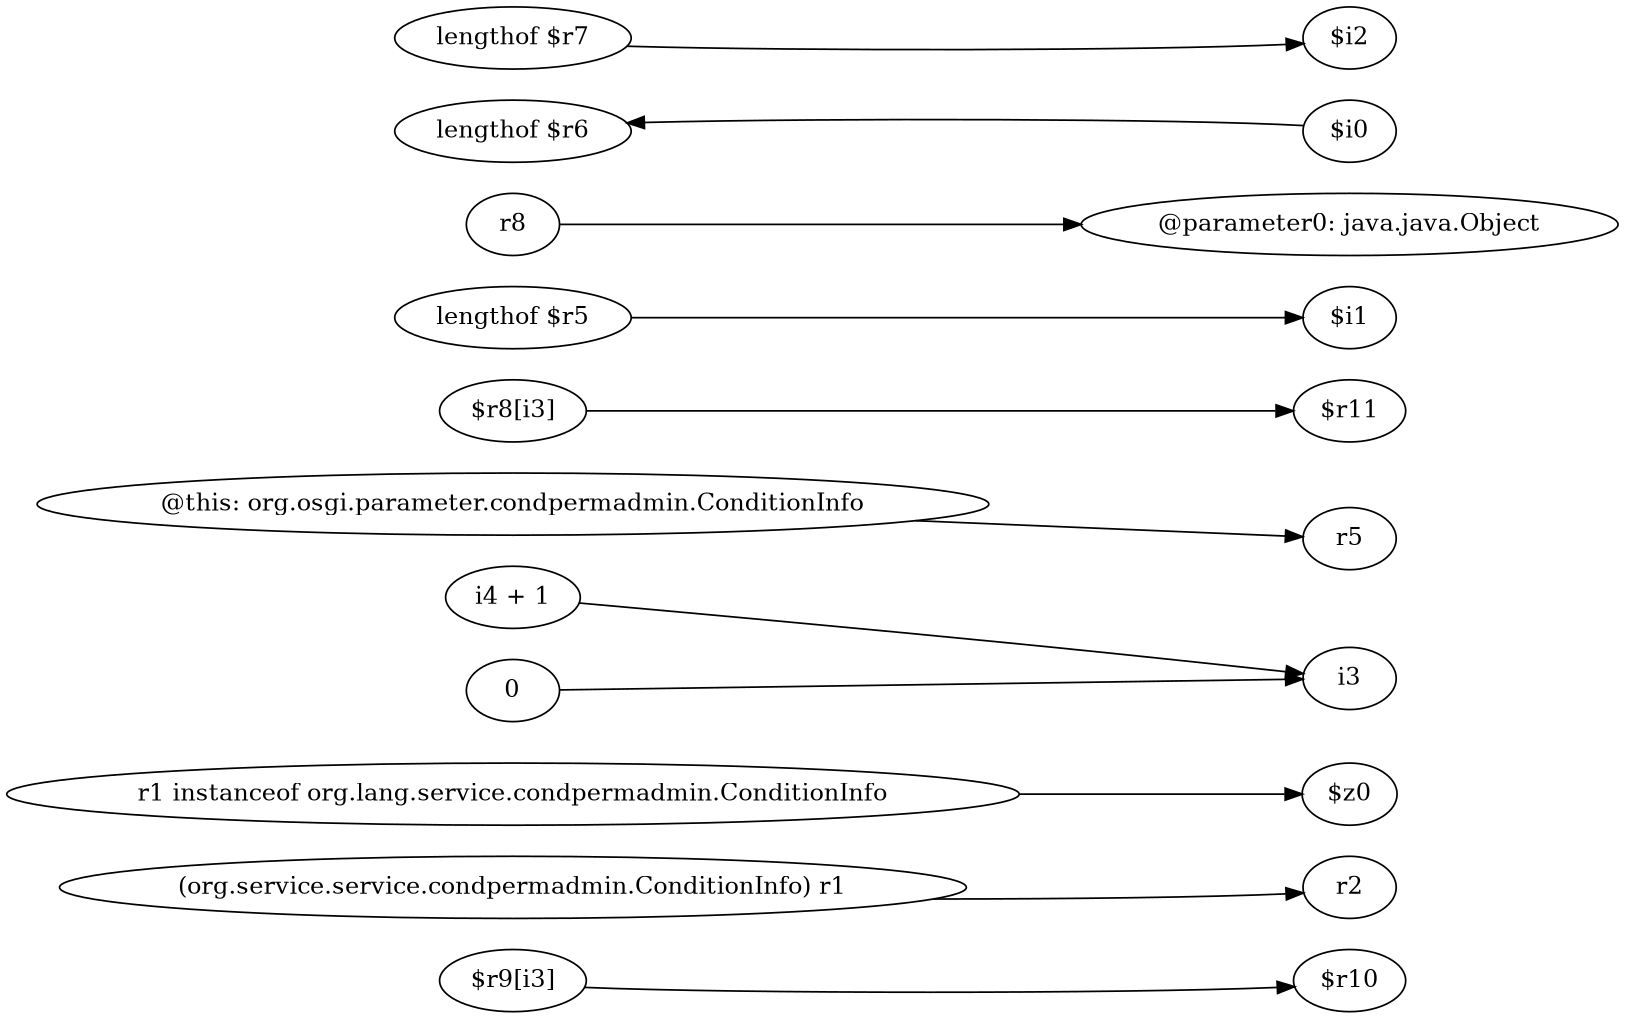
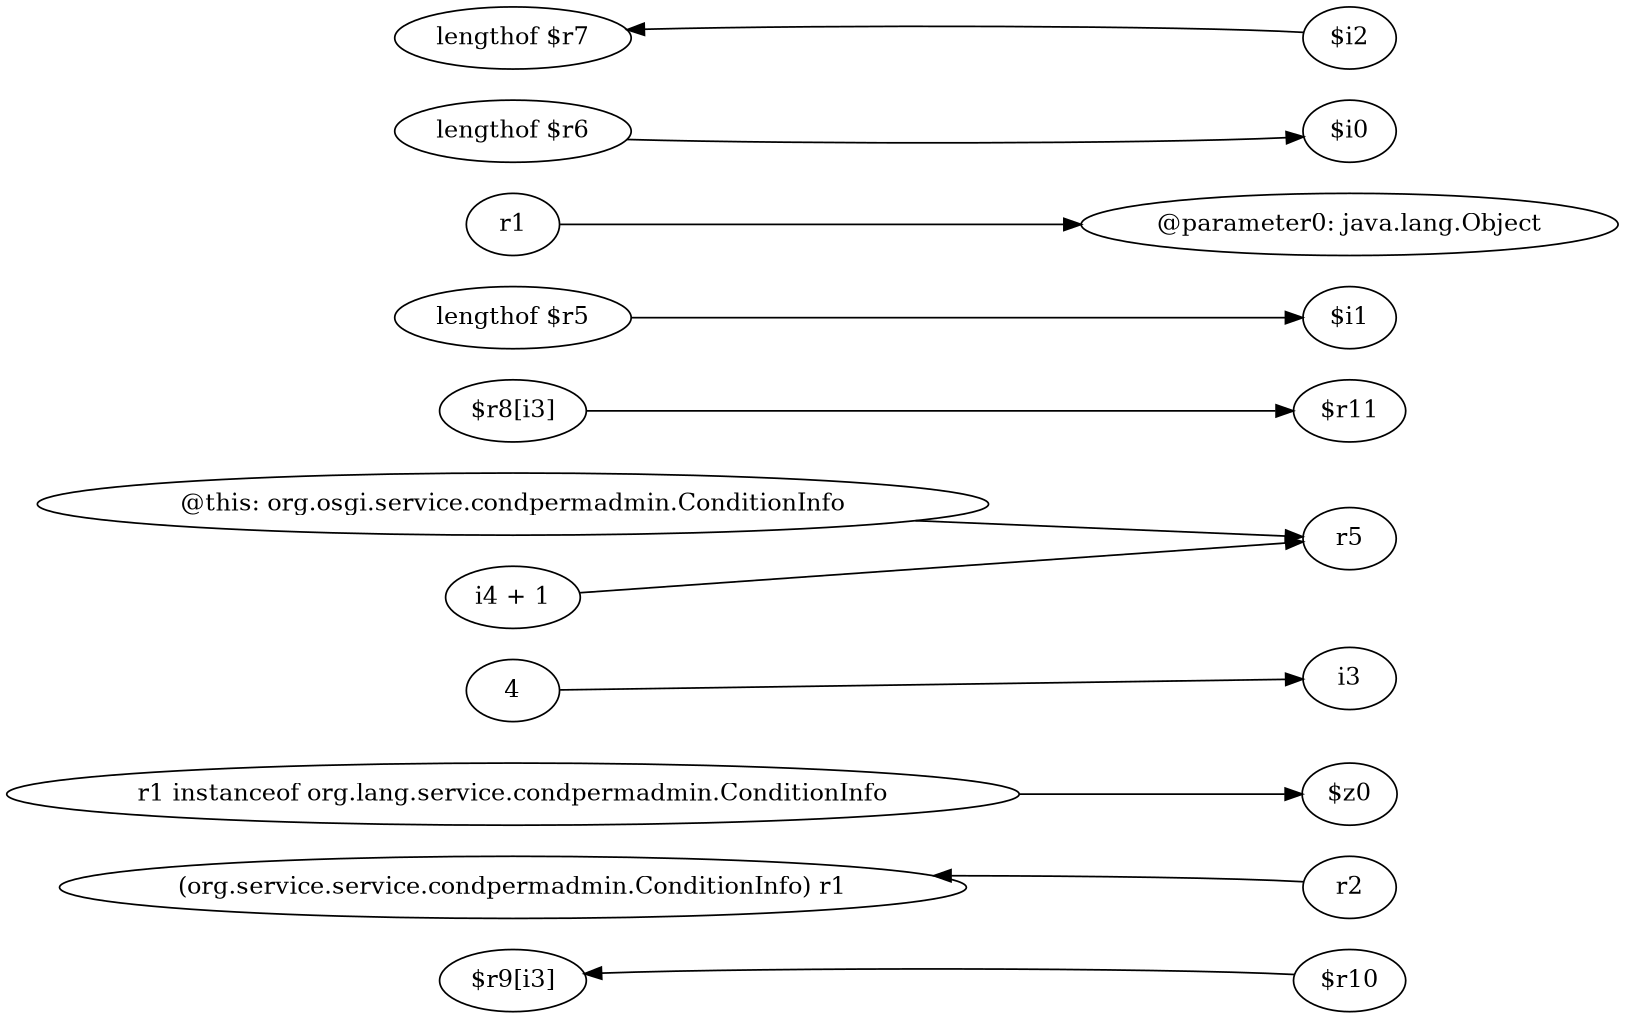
edge "lengthof $r7" -> "$i2": reversed
edge "$i0" -> "lengthof $r6": reversed
node "r8": label "r8" -> "r1"
node "@parameter0: java.java.Object": label "@parameter0: java.java.Object" -> "@parameter0: java.lang.Object"
node "@this: org.osgi.parameter.condpermadmin.ConditionInfo": label "@this: org.osgi.parameter.condpermadmin.ConditionInfo" -> "@this: org.osgi.service.condpermadmin.ConditionInfo"
edge "i4 + 1" -> "i3": now "i4 + 1" -> "r5"
node "0": label "0" -> "4"
edge "(org.service.service.condpermadmin.ConditionInfo) r1" -> "r2": reversed
edge "$r9[i3]" -> "$r10": reversed
